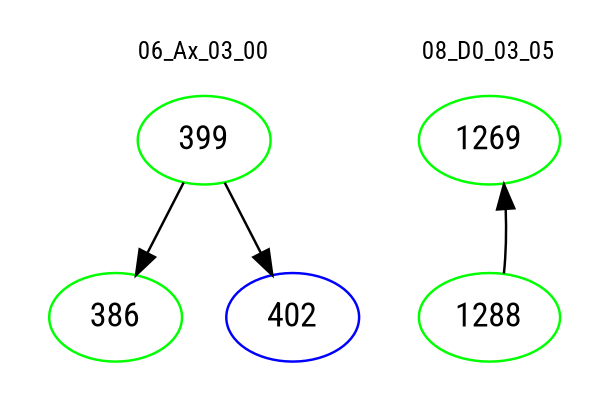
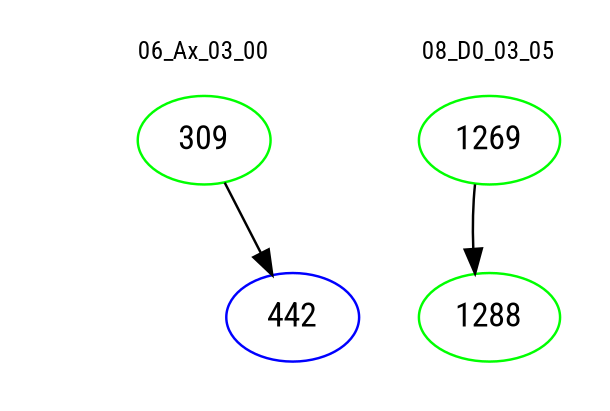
node "399": label "399" -> "309"
edge "1288" -> "1269": reversed
node "386": removed
node "402": label "402" -> "442"
